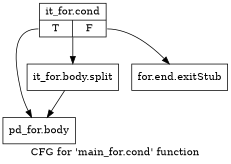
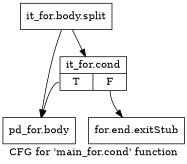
edge "it_for.cond" -> "it_for.body.split": reversed
